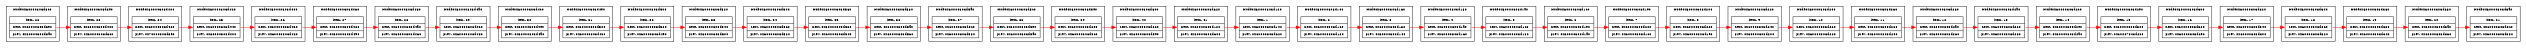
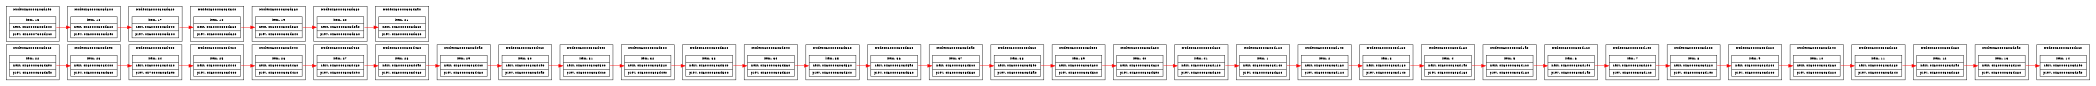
edge "item: 14" -> "item: 15": removed
